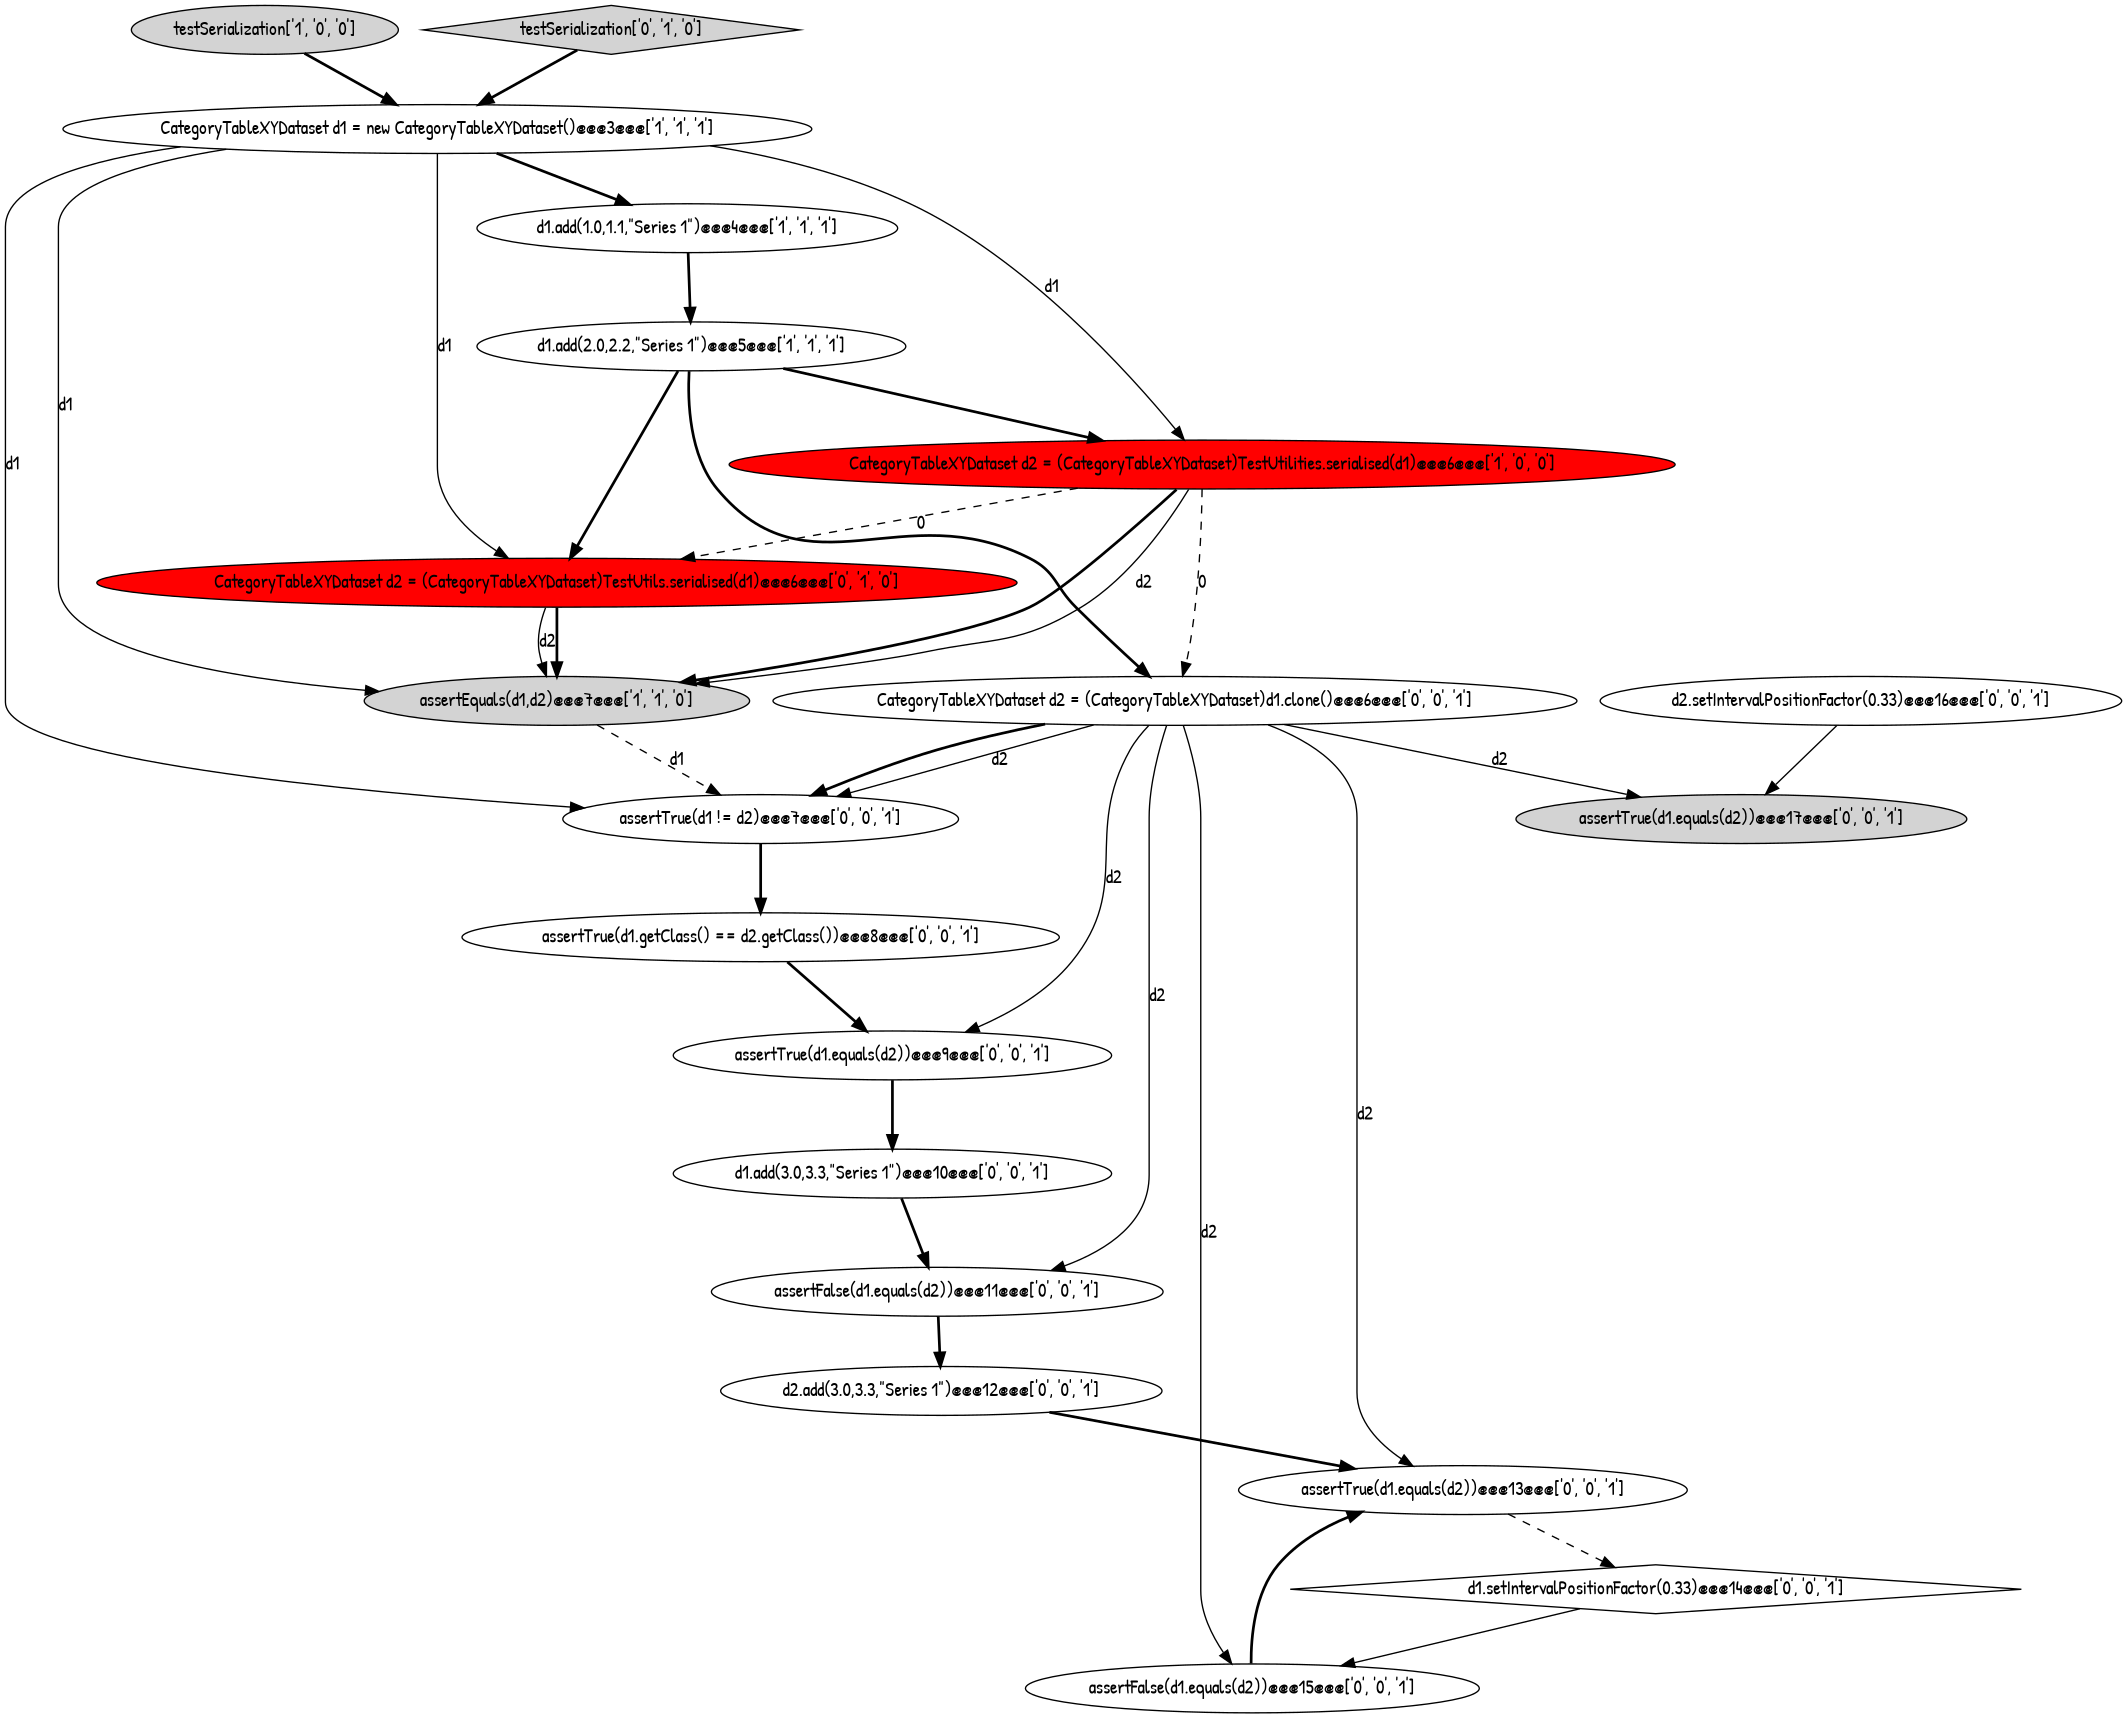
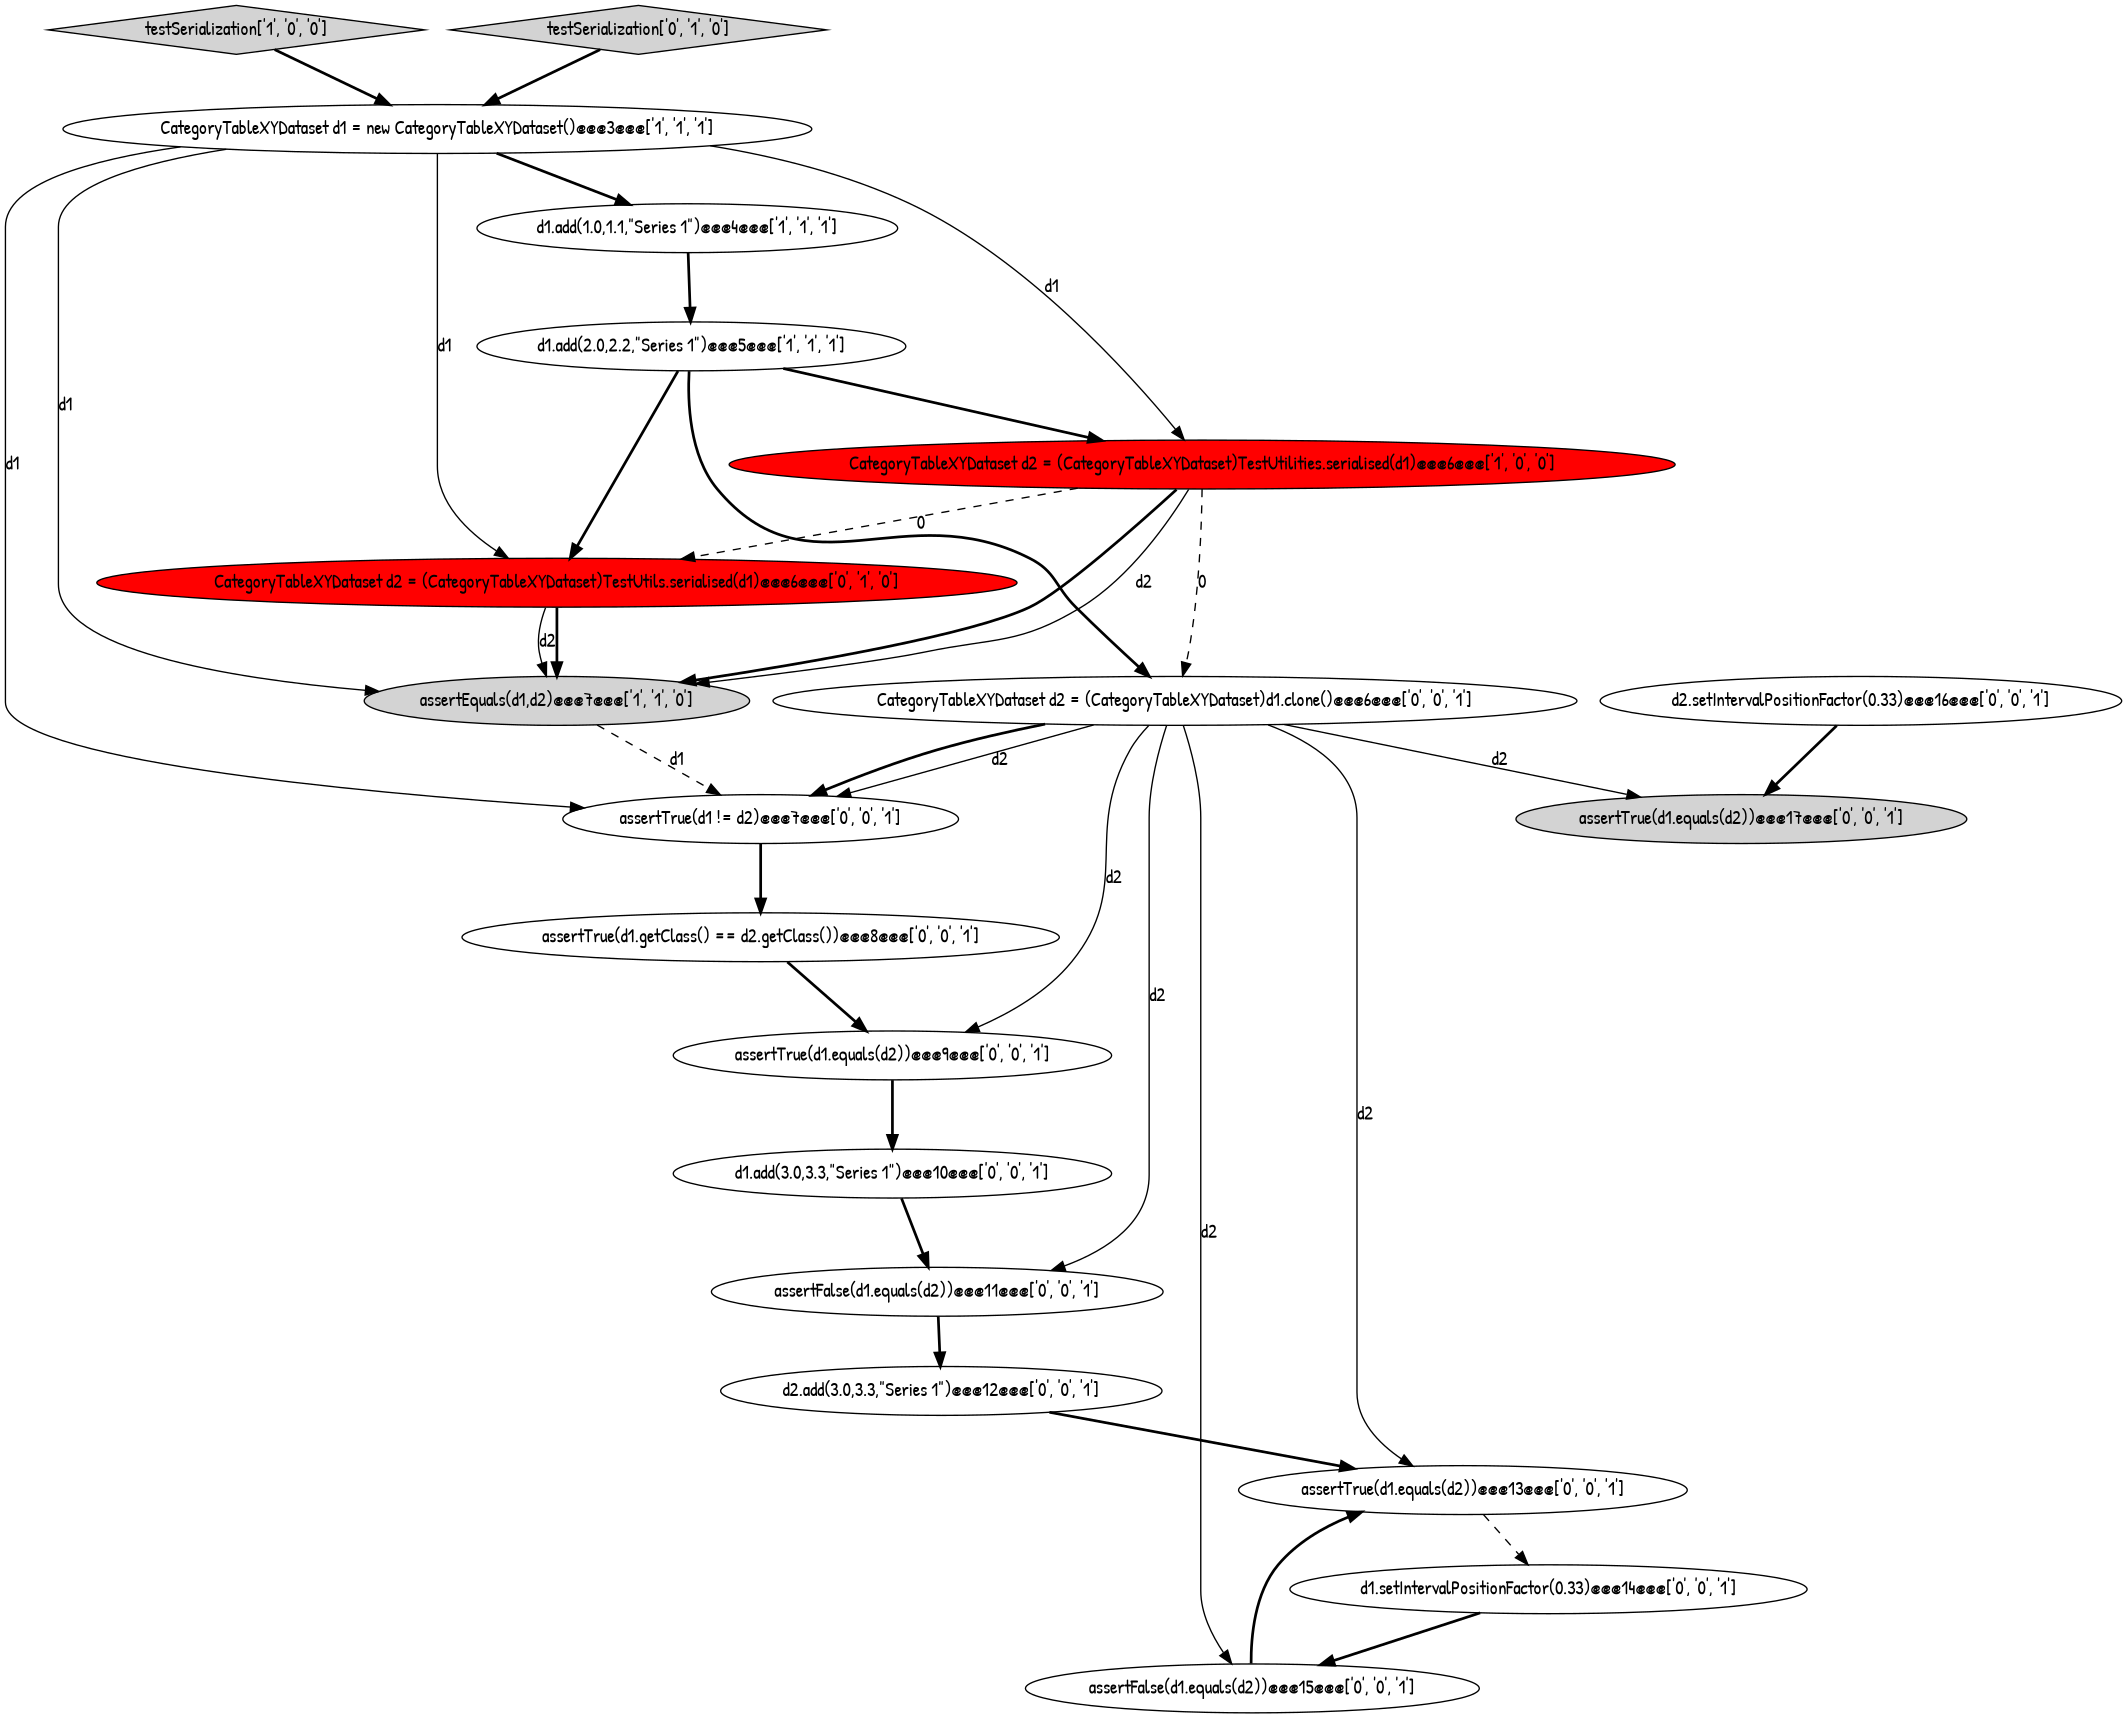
node "testSerialization['1', '0', '0']": shape ellipse -> diamond
edge "d2.setIntervalPositionFactor(0.33)@@@16@@@['0', '0', '1']" -> "assertTrue(d1.equals(d2))@@@17@@@['0', '0', '1']": style solid -> bold
node "d1.setIntervalPositionFactor(0.33)@@@14@@@['0', '0', '1']": shape diamond -> ellipse
edge "d1.setIntervalPositionFactor(0.33)@@@14@@@['0', '0', '1']" -> "assertFalse(d1.equals(d2))@@@15@@@['0', '0', '1']": style solid -> bold
